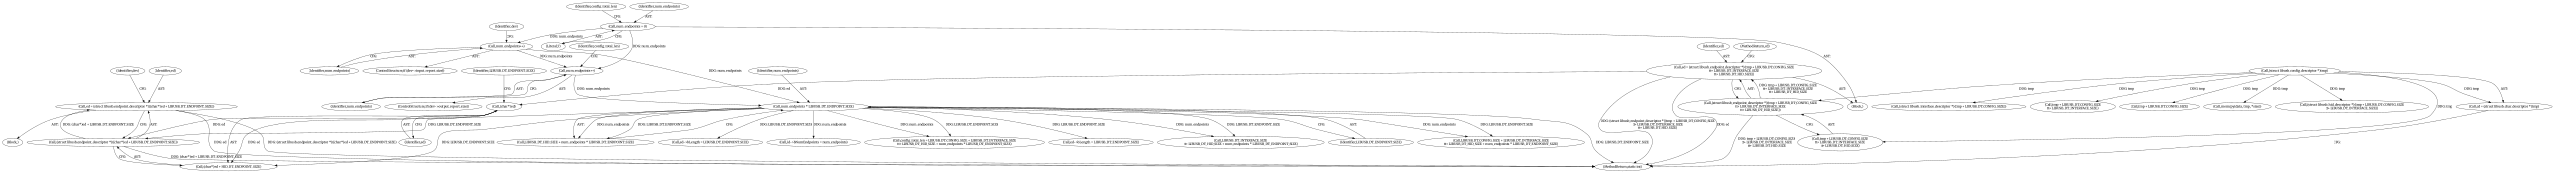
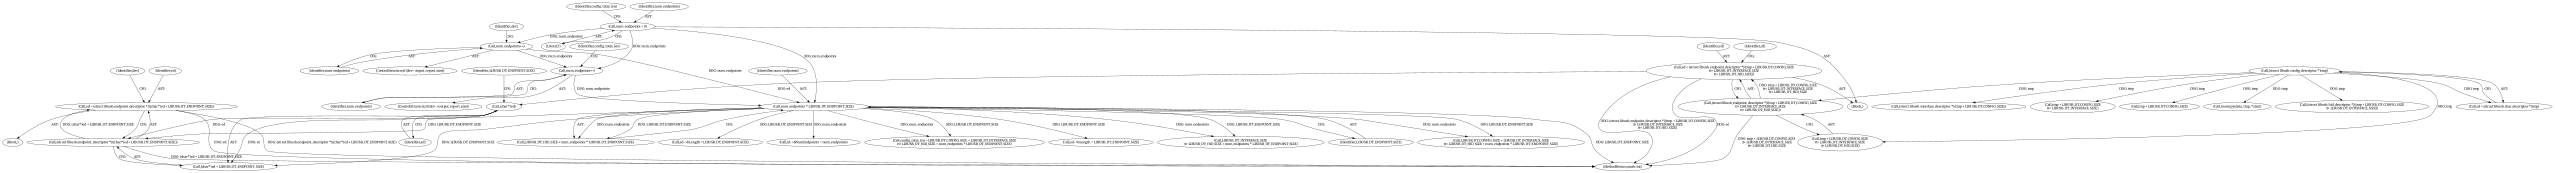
edge "(Call,num_endpoints = 0)" -> "(Call,num_endpoints * LIBUSB_DT_ENDPOINT_SIZE)": added, label "DDG: num_endpoints"
node "(MethodReturn,cd)": label "(MethodReturn,cd)" -> "(Identifier,cd)"
edge "(Call,cd = (struct libusb_char_descriptor *)tmp)" -> "(MethodReturn,static int)": now "(Call,cd = (struct libusb_char_descriptor *)tmp)" -> "(Call,(struct libusb_config_descriptor *)tmp)"
node "(Call,(char*)ed + HID_DT_ENDPOINT_SIZE)": label "(Call,(char*)ed + HID_DT_ENDPOINT_SIZE)" -> "(Call,(char*)ed + LIBUSB_DT_ENDPOINT_SIZE)"
